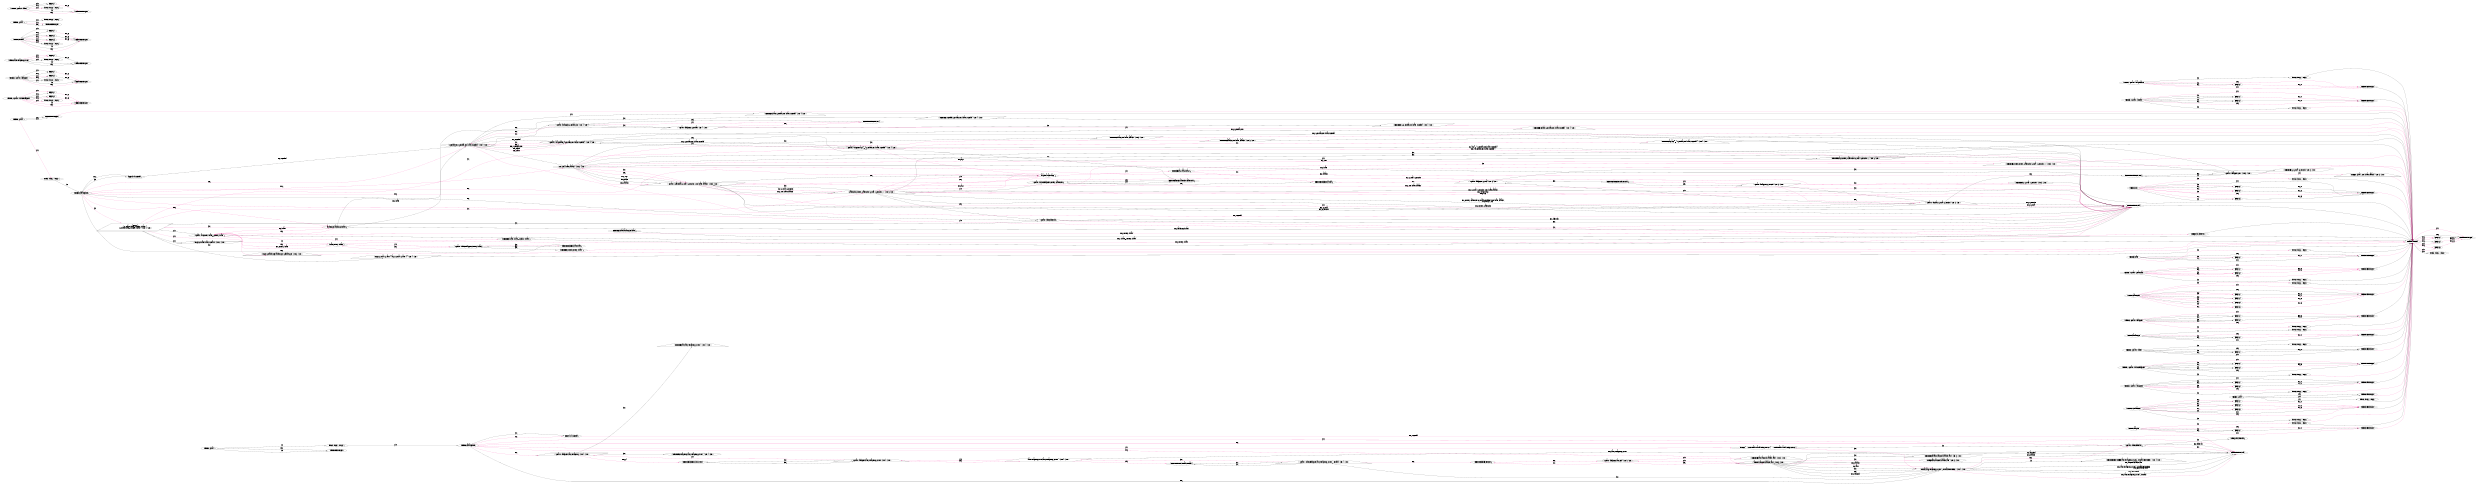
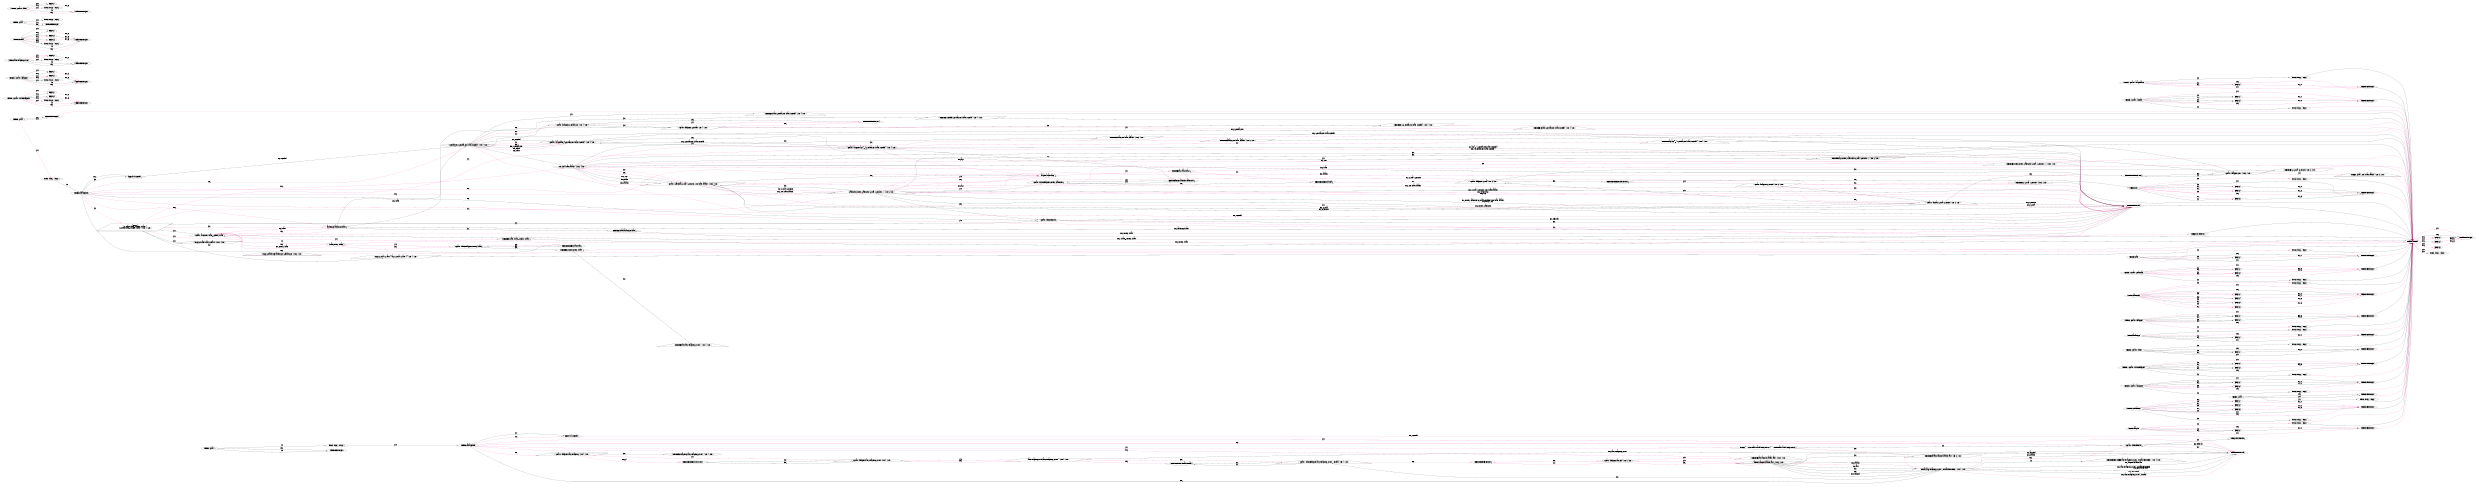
edge "(FIELD_IDENTIFIER,Function,Function)" -> "<(<operator>.fieldAccess,v8::Function)<SUB>5</SUB>>": now "(FIELD_IDENTIFIER,Function,Function)" -> "(METHOD,New)"
edge "(handle_scope,handle_scope(isolate))" -> "(IDENTIFIER,isolate,handle_scope(isolate))": added, label "AST:"
edge "<(<operator>.fieldAccess,base::MessageLoop)<SUB>4</SUB>>" -> "<(IDENTIFIER,base,base::MessageLoop::current())<SUB>4</SUB>>": now "(IDENTIFIER,context_,context_->isolate())" -> "<(IDENTIFIER,base,base::MessageLoop::current())<SUB>4</SUB>>"
node "<(LITERAL,false,base::Bind(callback_, false))<SUB>5</SUB>>": removed
